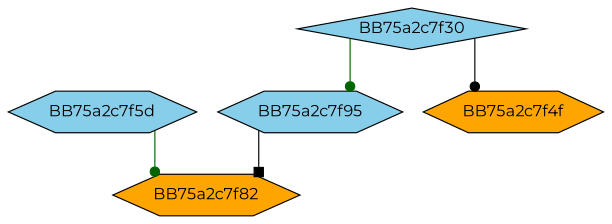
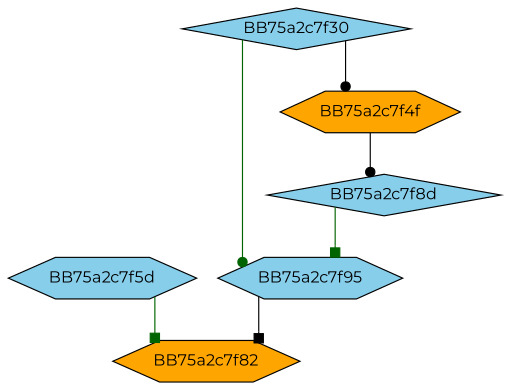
edge "BB75a2c7f5d" -> "BB75a2c7f82": arrowhead dot -> box
node "BB75a2c7f8d": added
